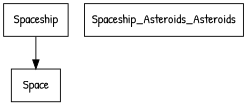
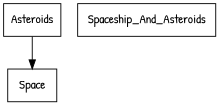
node "Spaceship": label "Spaceship" -> "Asteroids"
node "Spaceship_Asteroids_Asteroids": label "Spaceship_Asteroids_Asteroids" -> "Spaceship_And_Asteroids"
